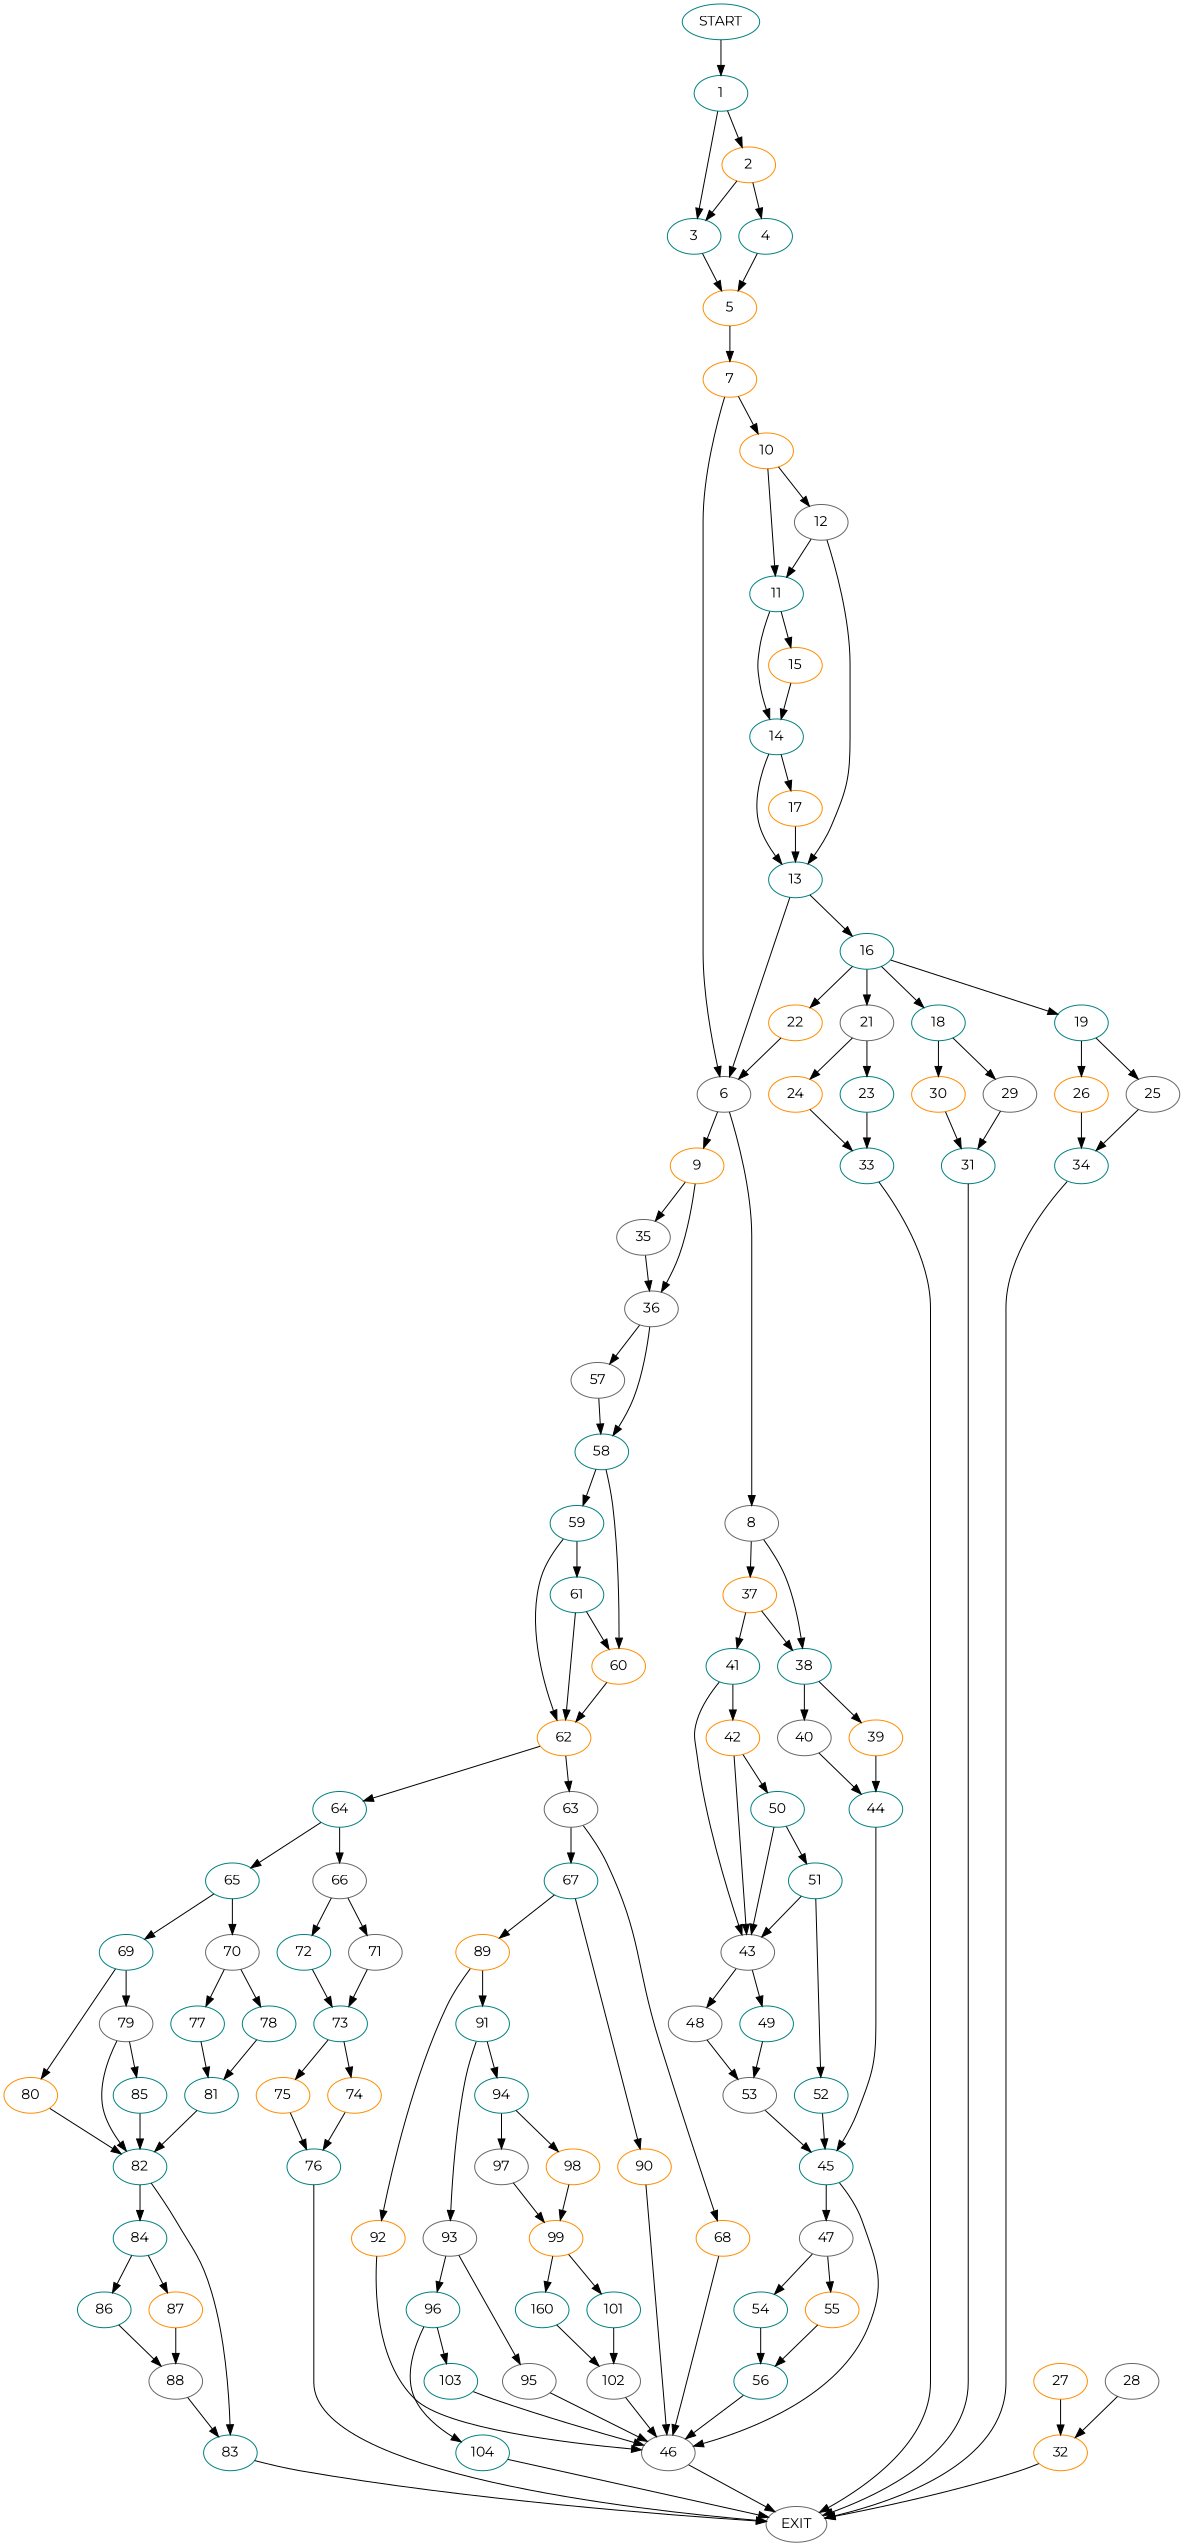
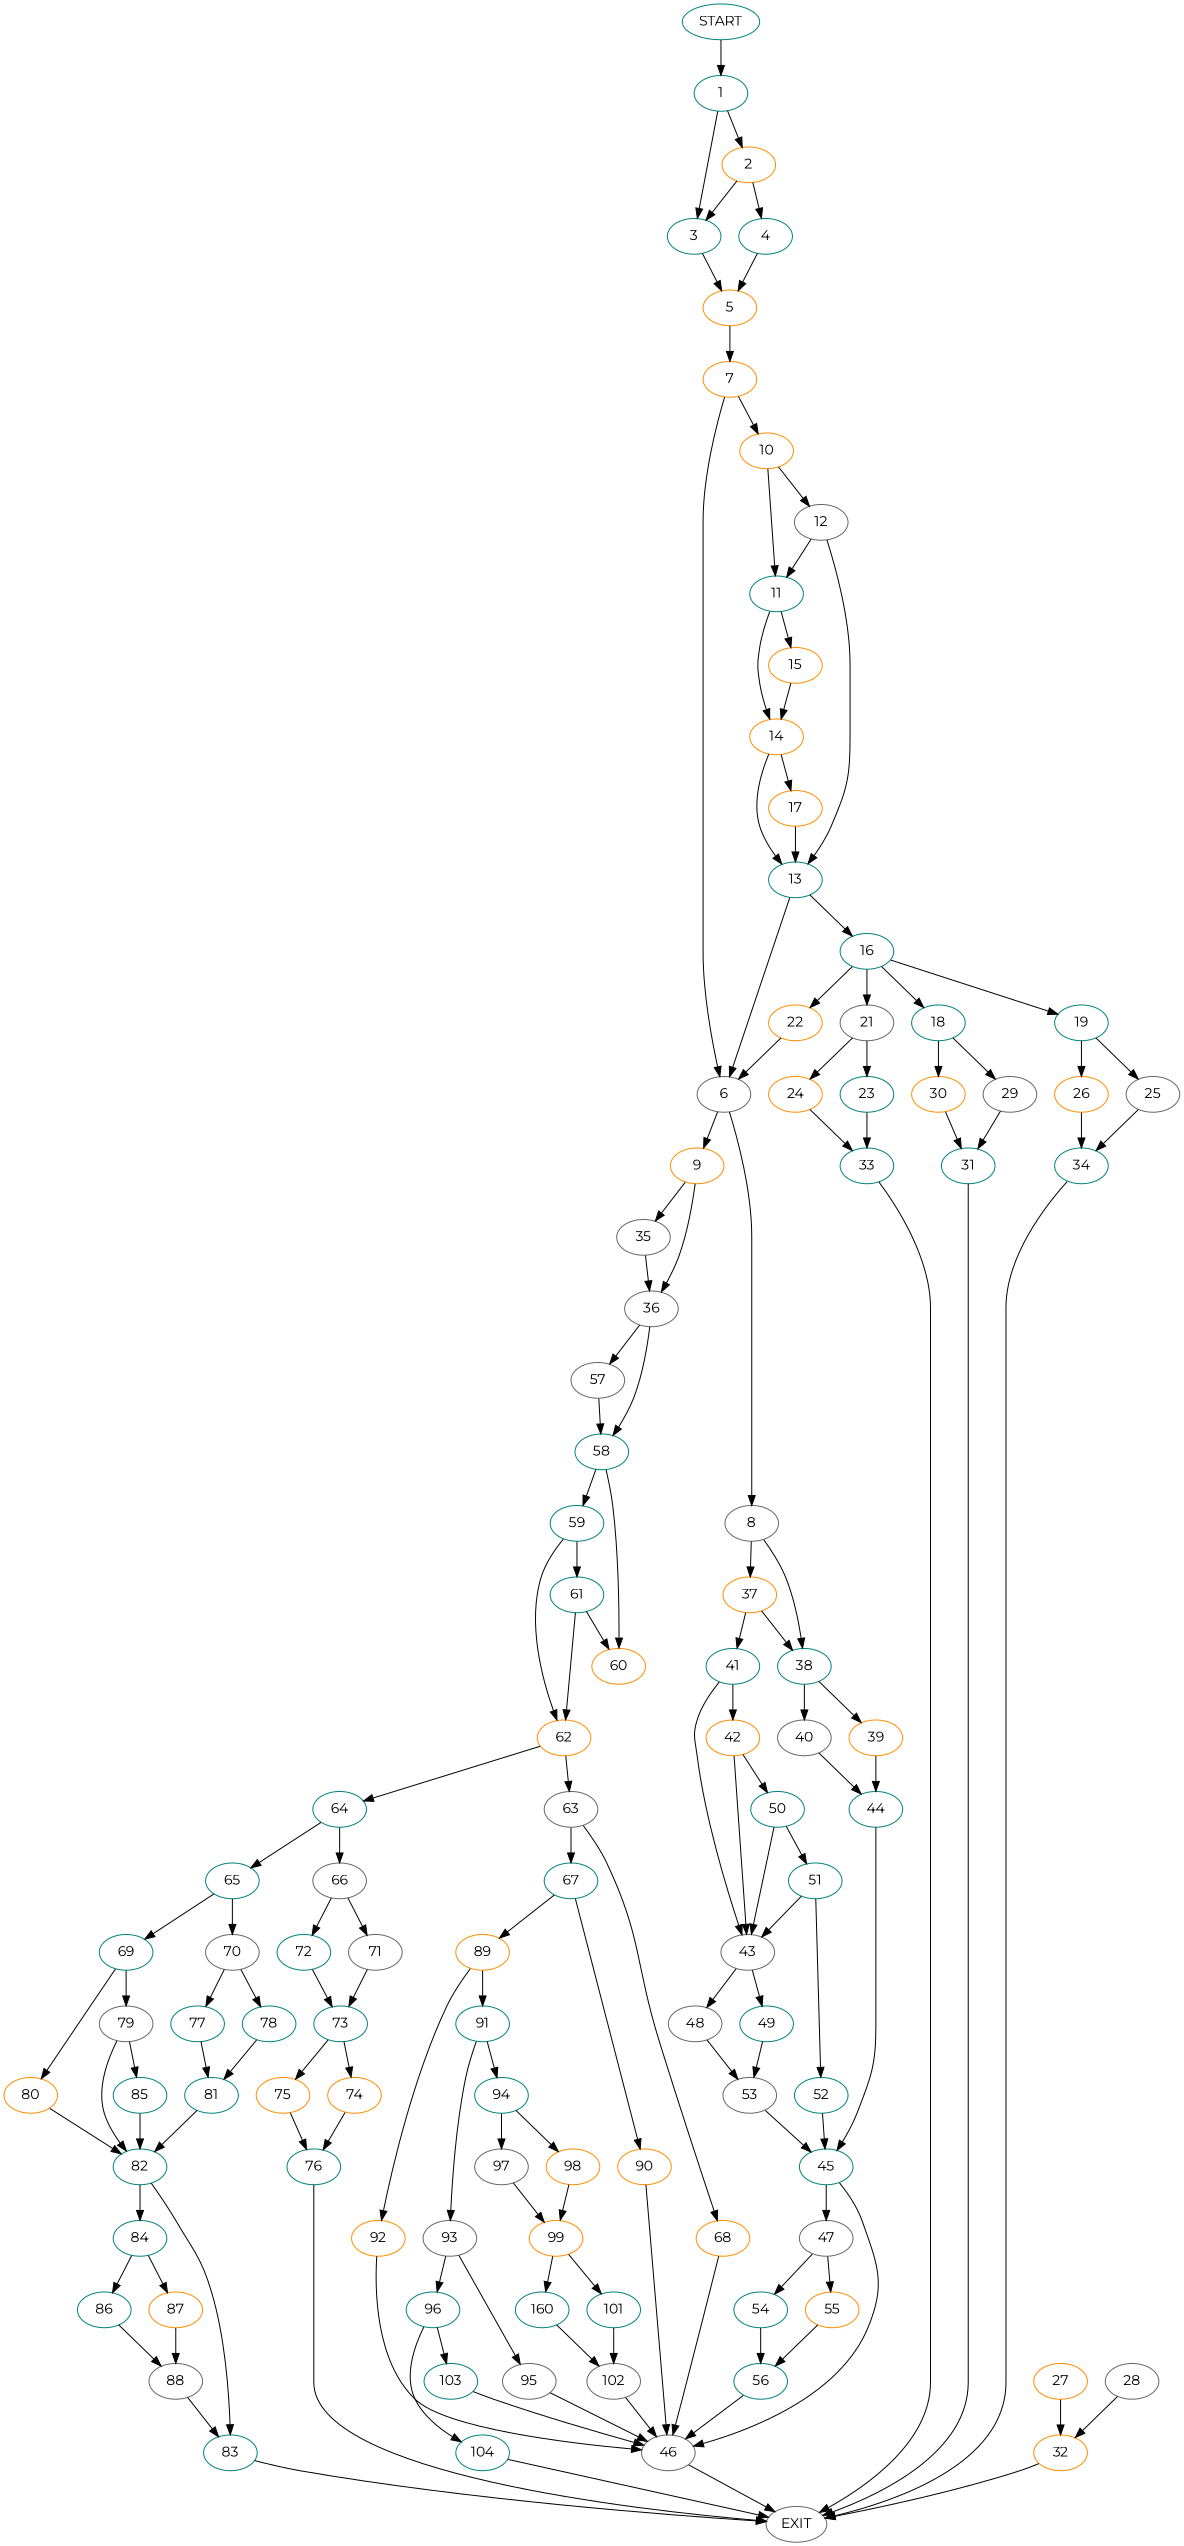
node "14": color teal -> darkorange
edge "60" -> "62": removed
